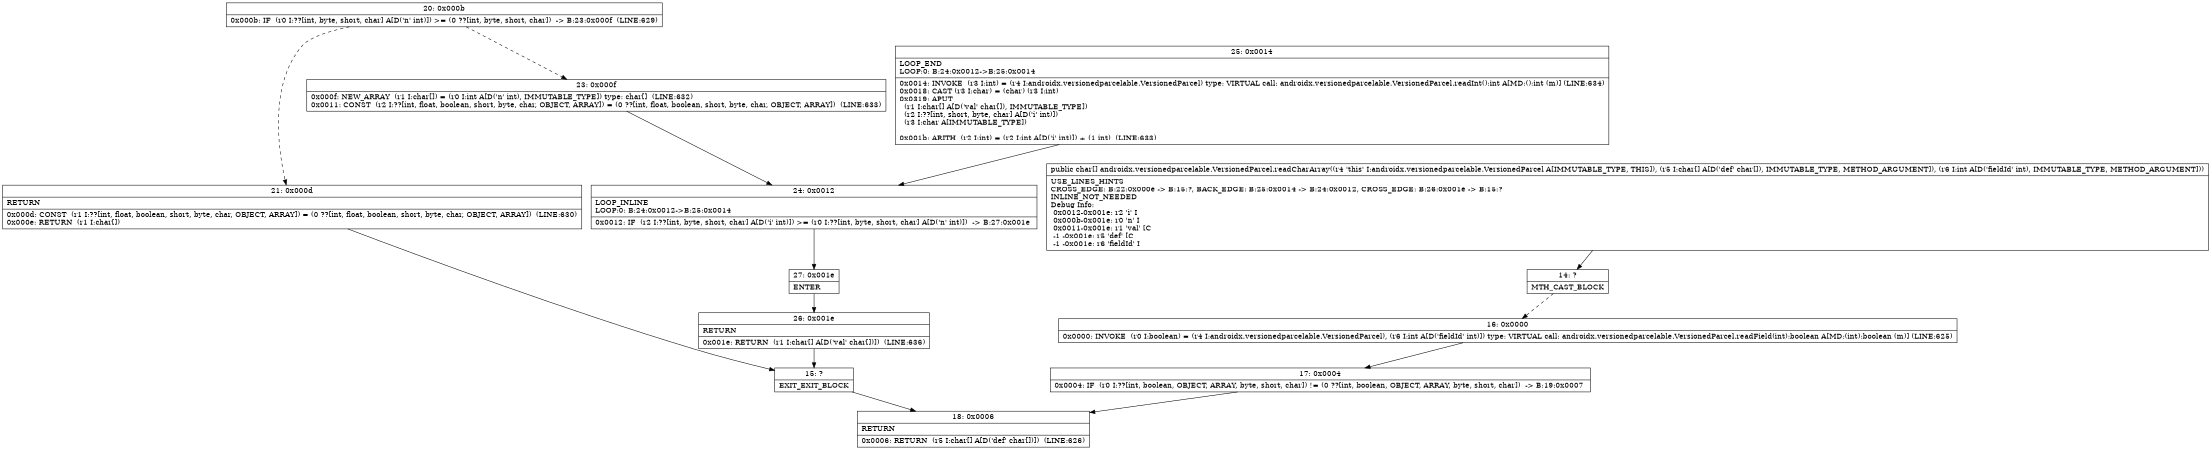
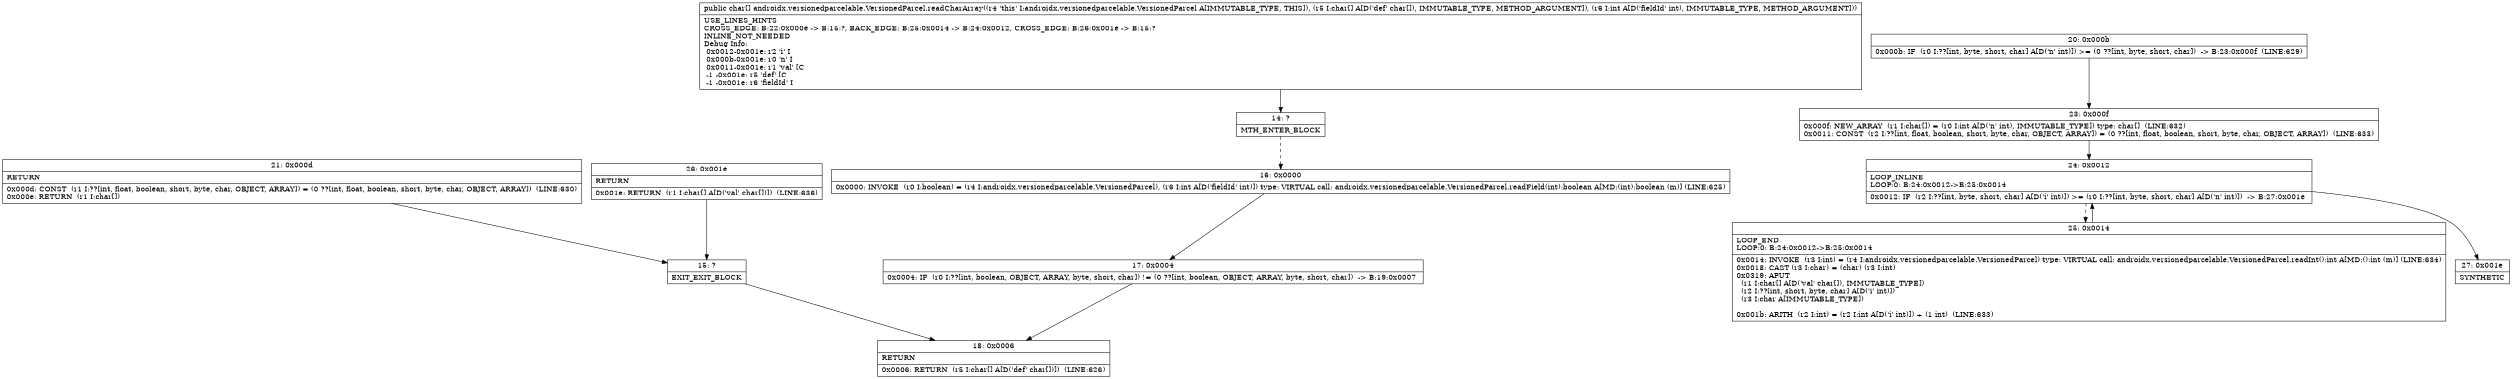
edge "20: 0x000b" -> "23: 0x000f": style dashed -> solid
edge "20: 0x000b" -> "21: 0x000d": removed
edge "24: 0x0012" -> "25: 0x0014": added
node "27: 0x001e": text "ENTER" -> "SYNTHETIC"
node "14: ?": text "MTH_CAST_BLOCK" -> "MTH_ENTER_BLOCK"
edge "27: 0x001e" -> "26: 0x001e": removed
